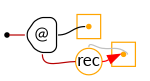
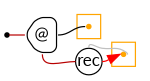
node "rec": color orange -> #000000
